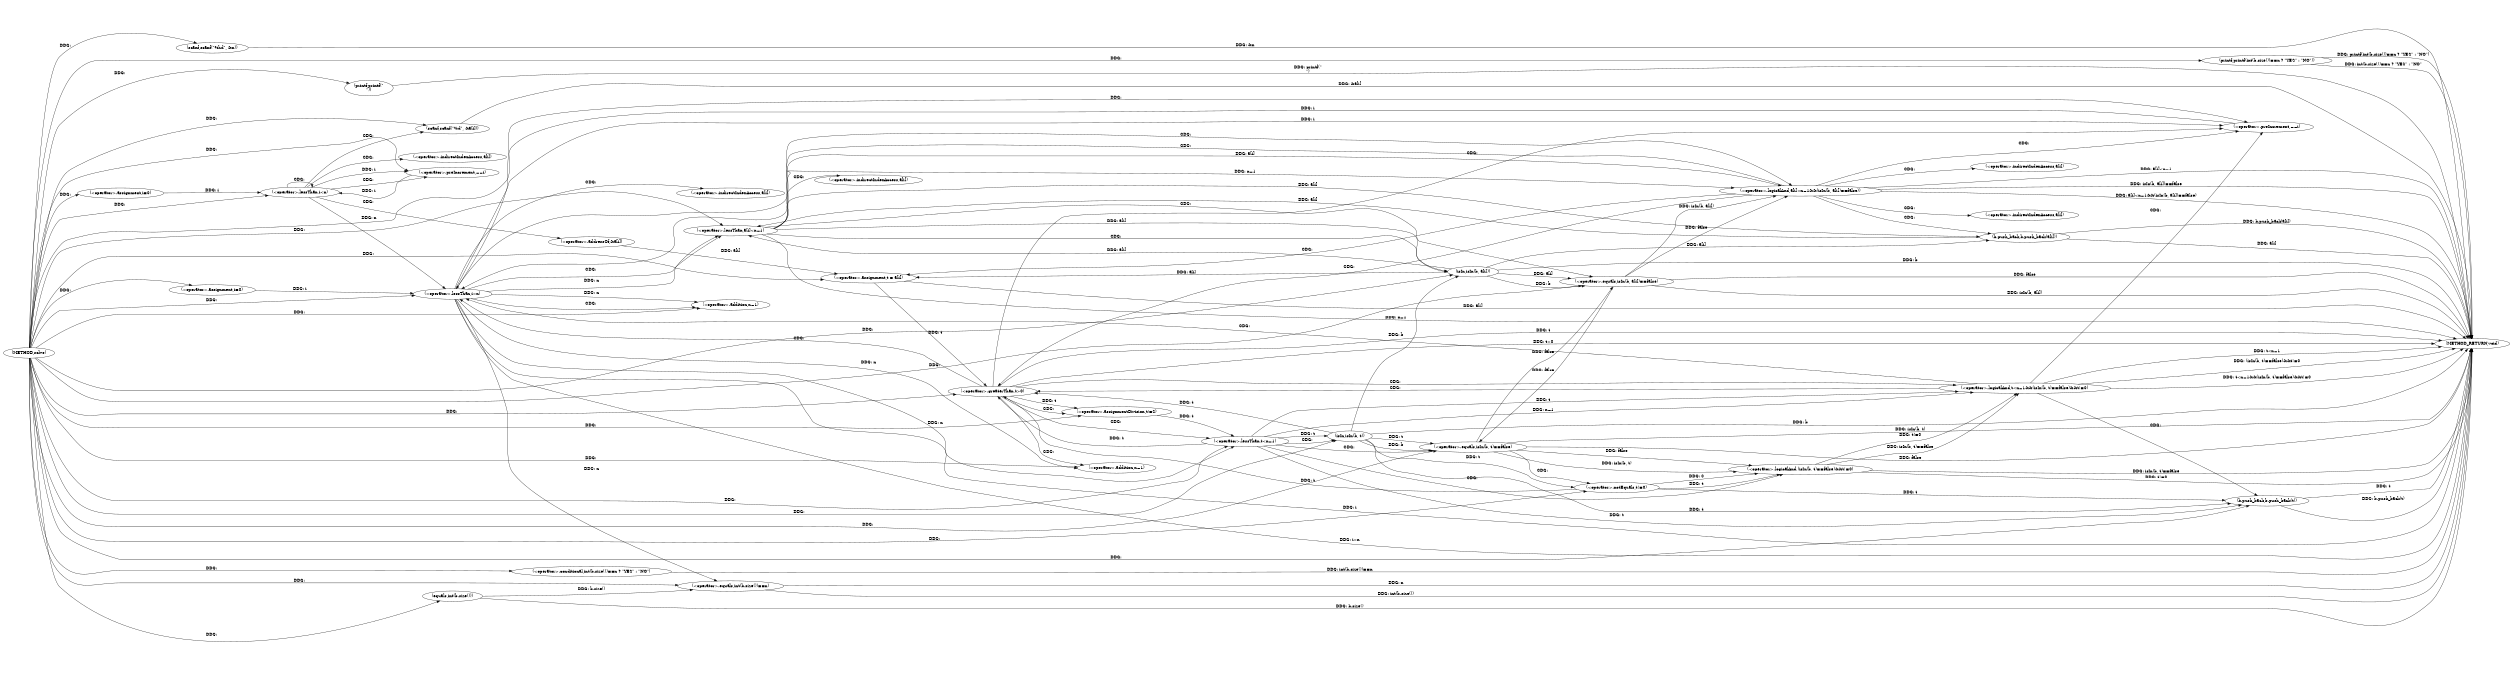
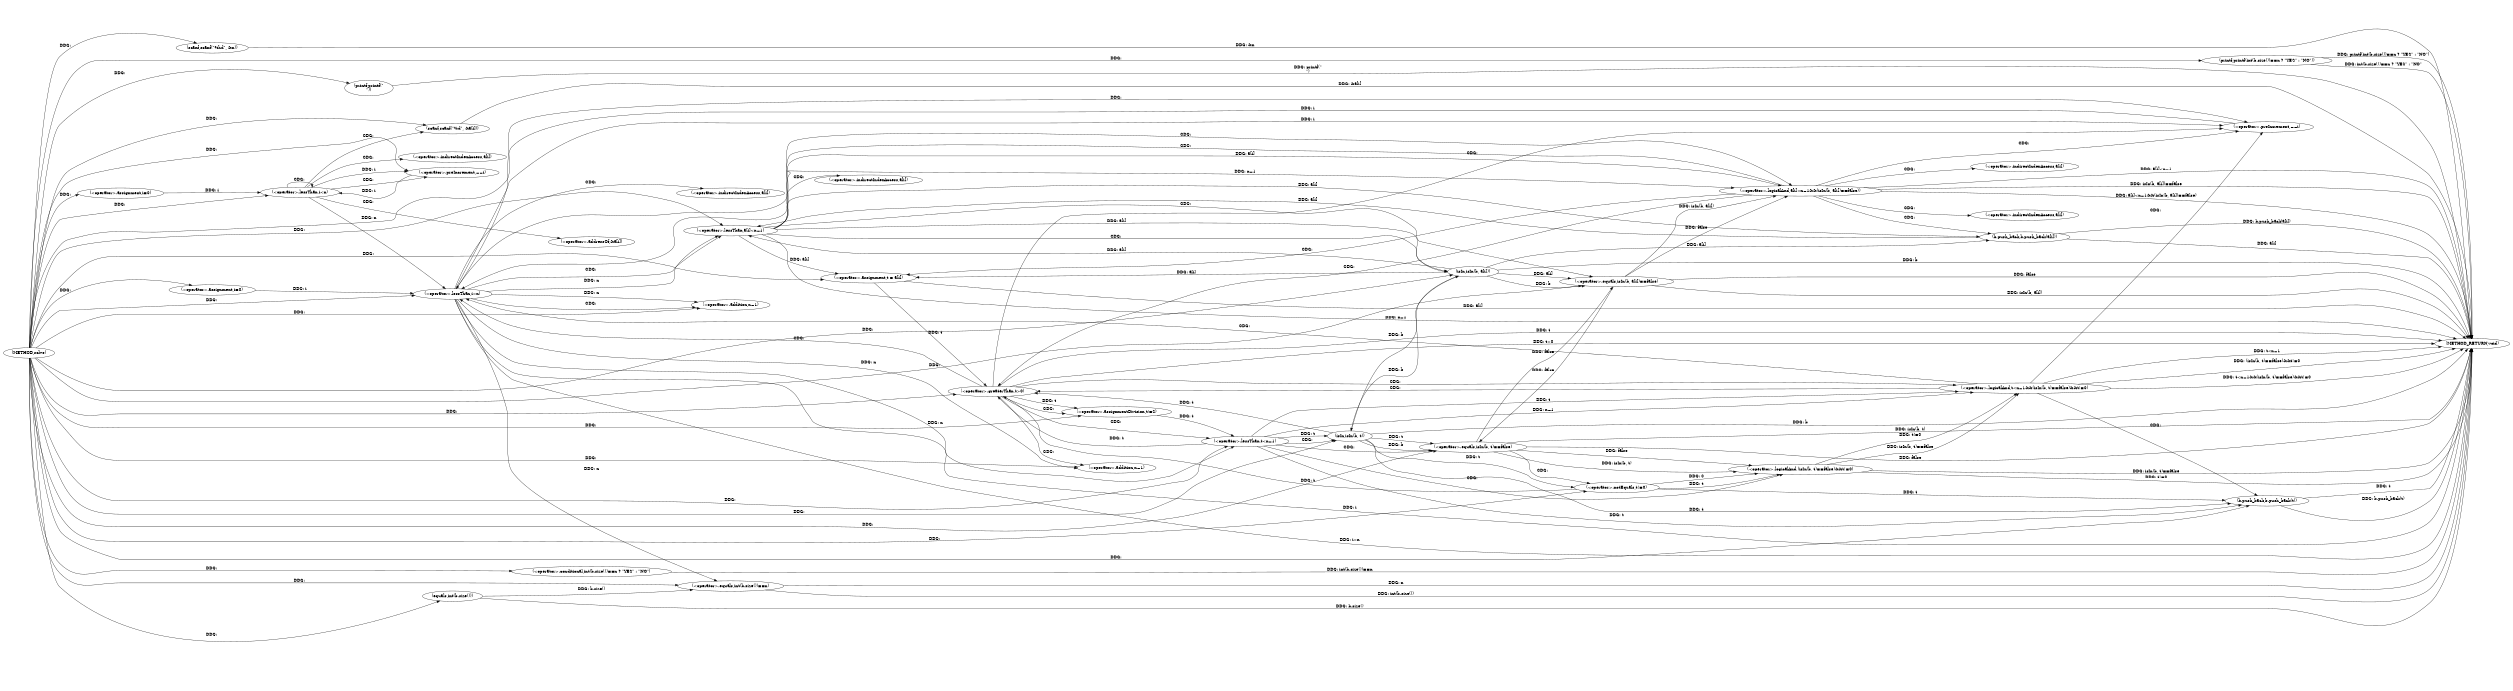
edge "(<operator>.addressOf,&a[i])" -> "(<operator>.assignment,t = a[i])": now "(<operator>.lessThan,a[i]<n+1)" -> "(<operator>.assignment,t = a[i])"
edge "(isIn,isIn(b, a[i]))" -> "(isIn,isIn(b, t))": added, label "DDG: b"
